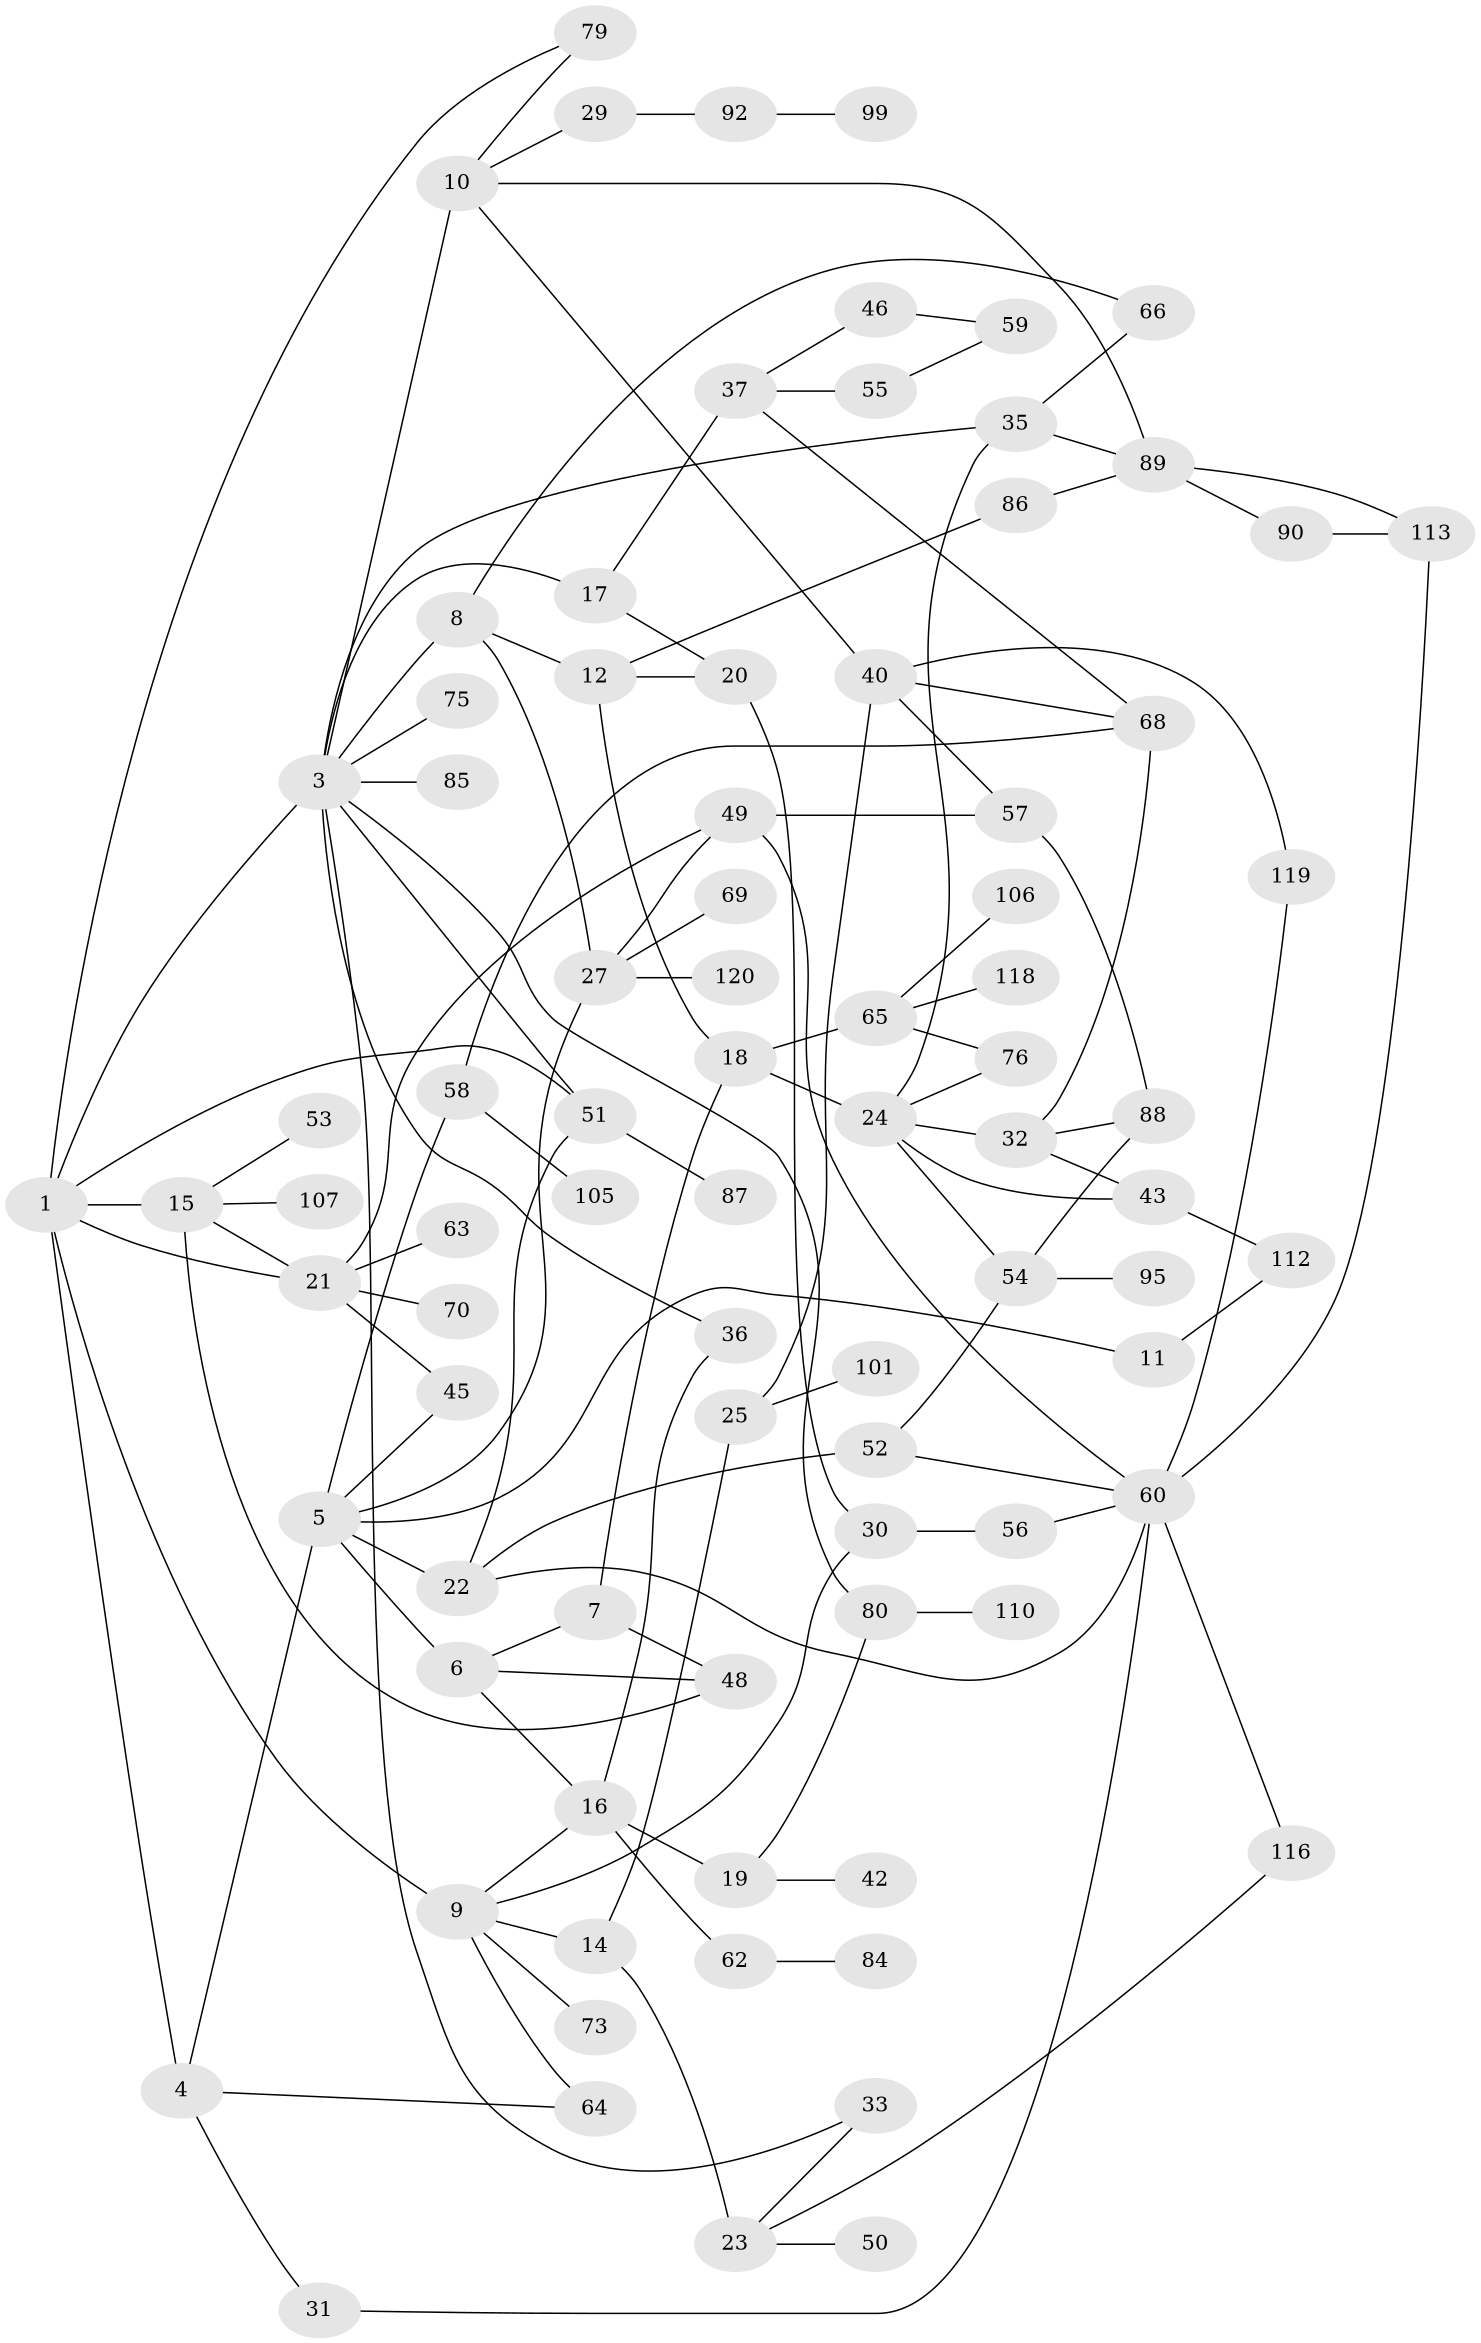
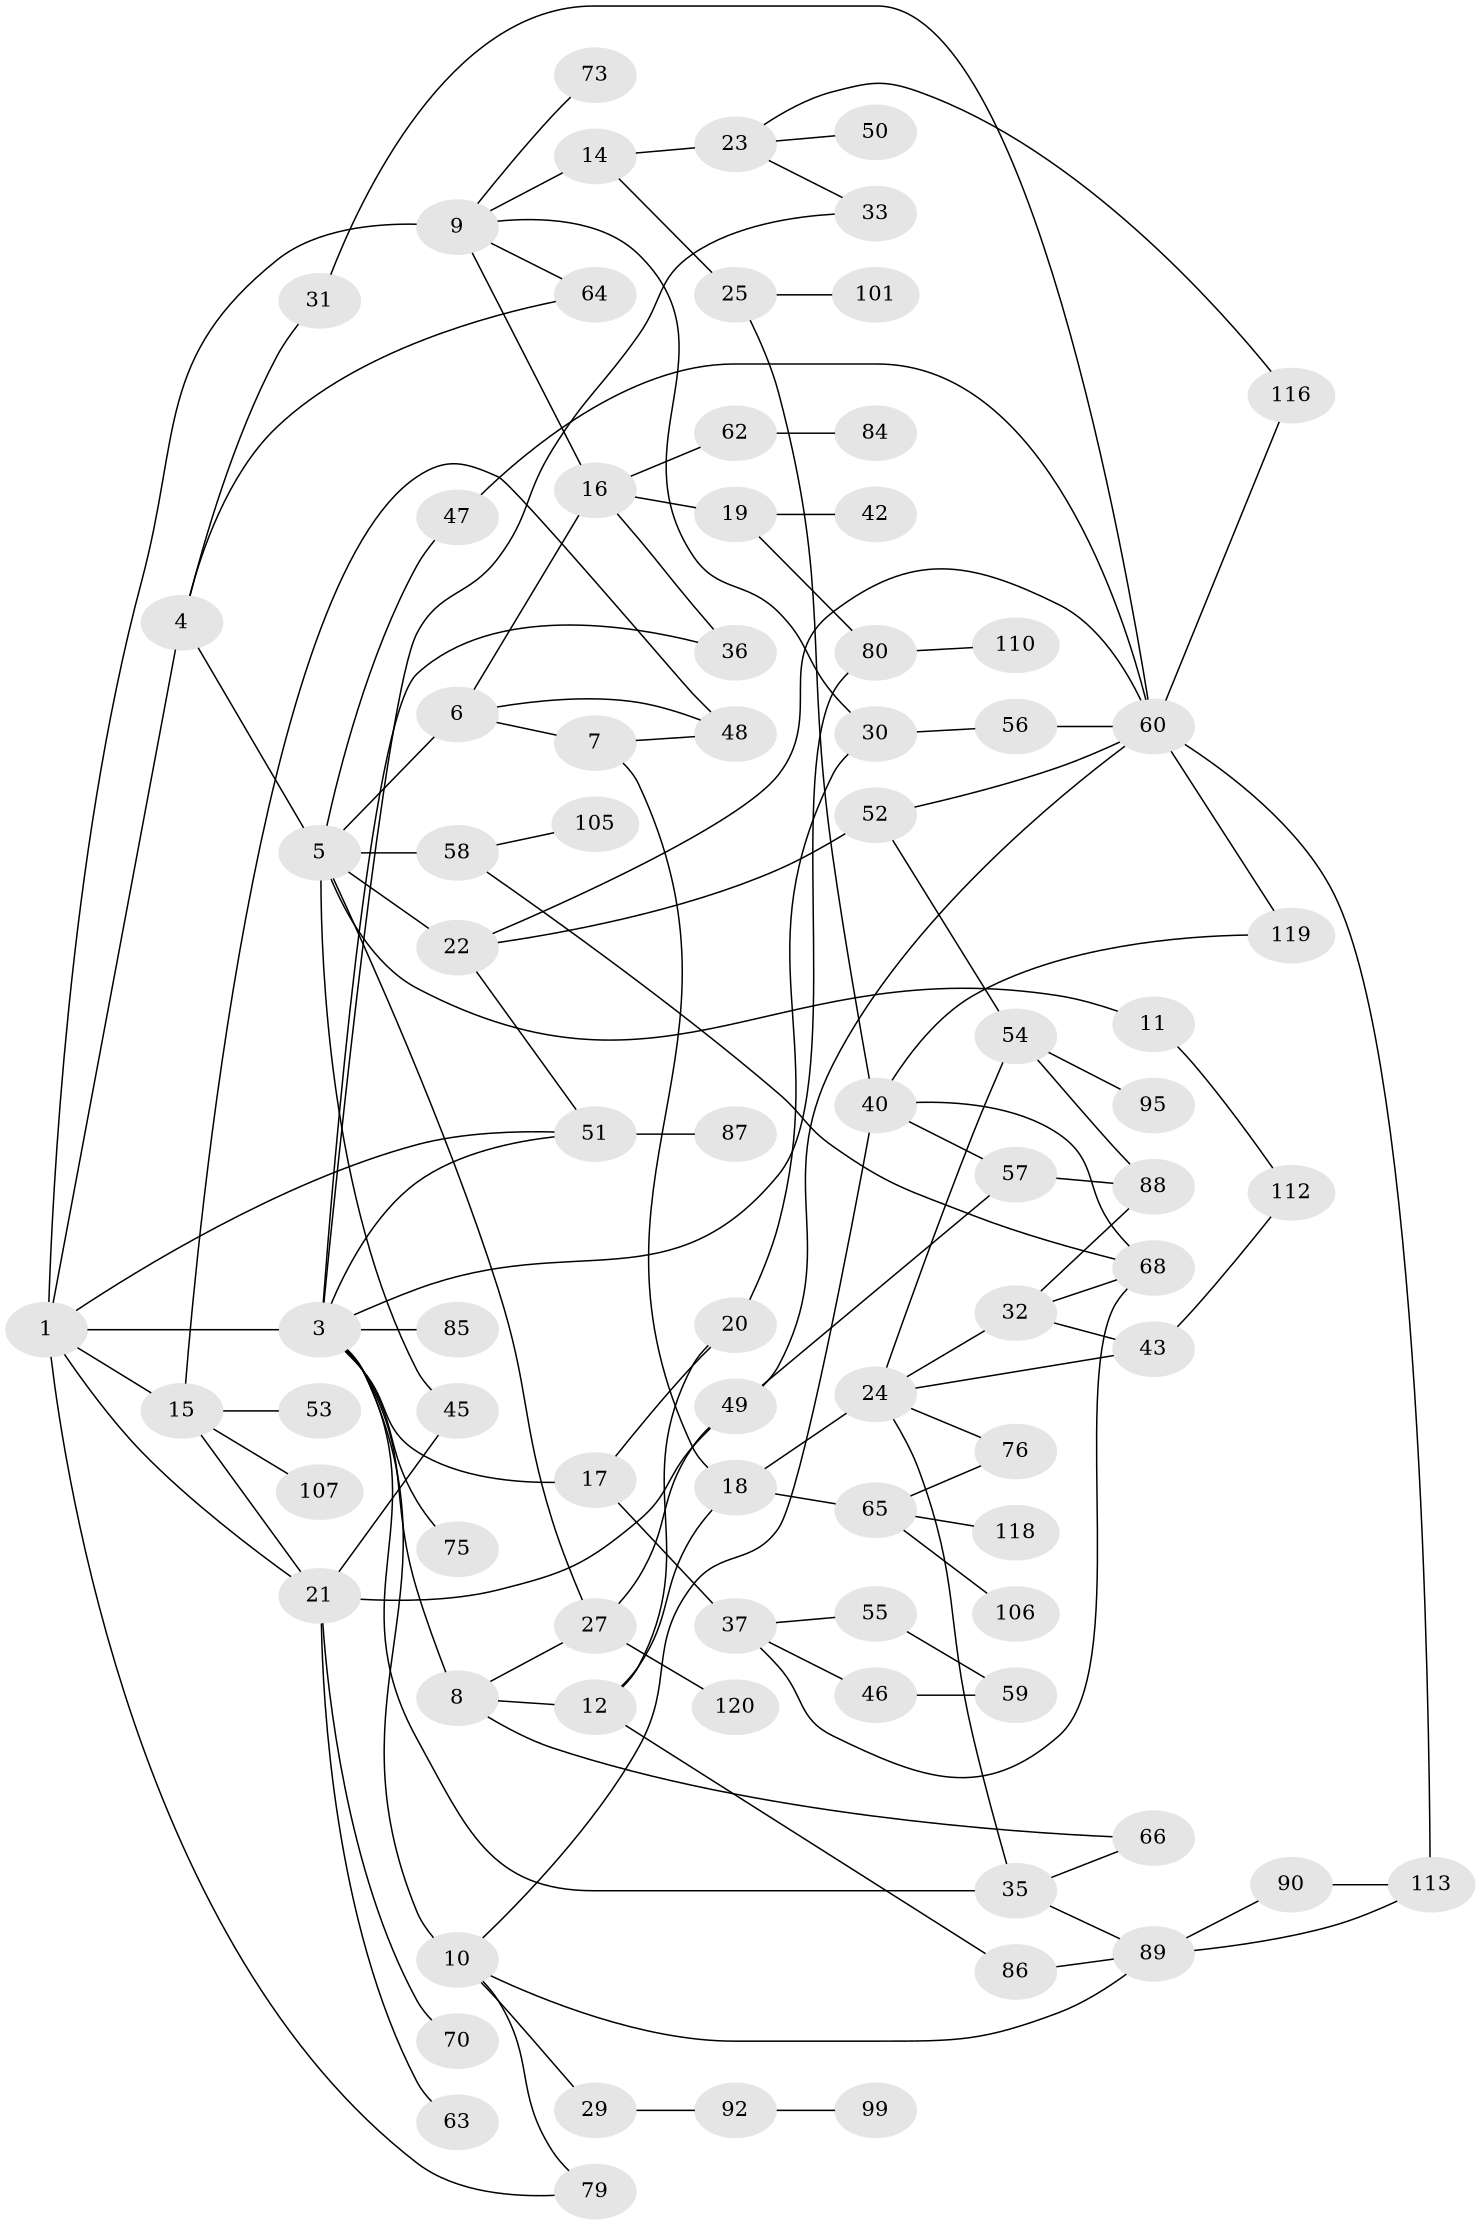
node "47": added
node "69": removed
